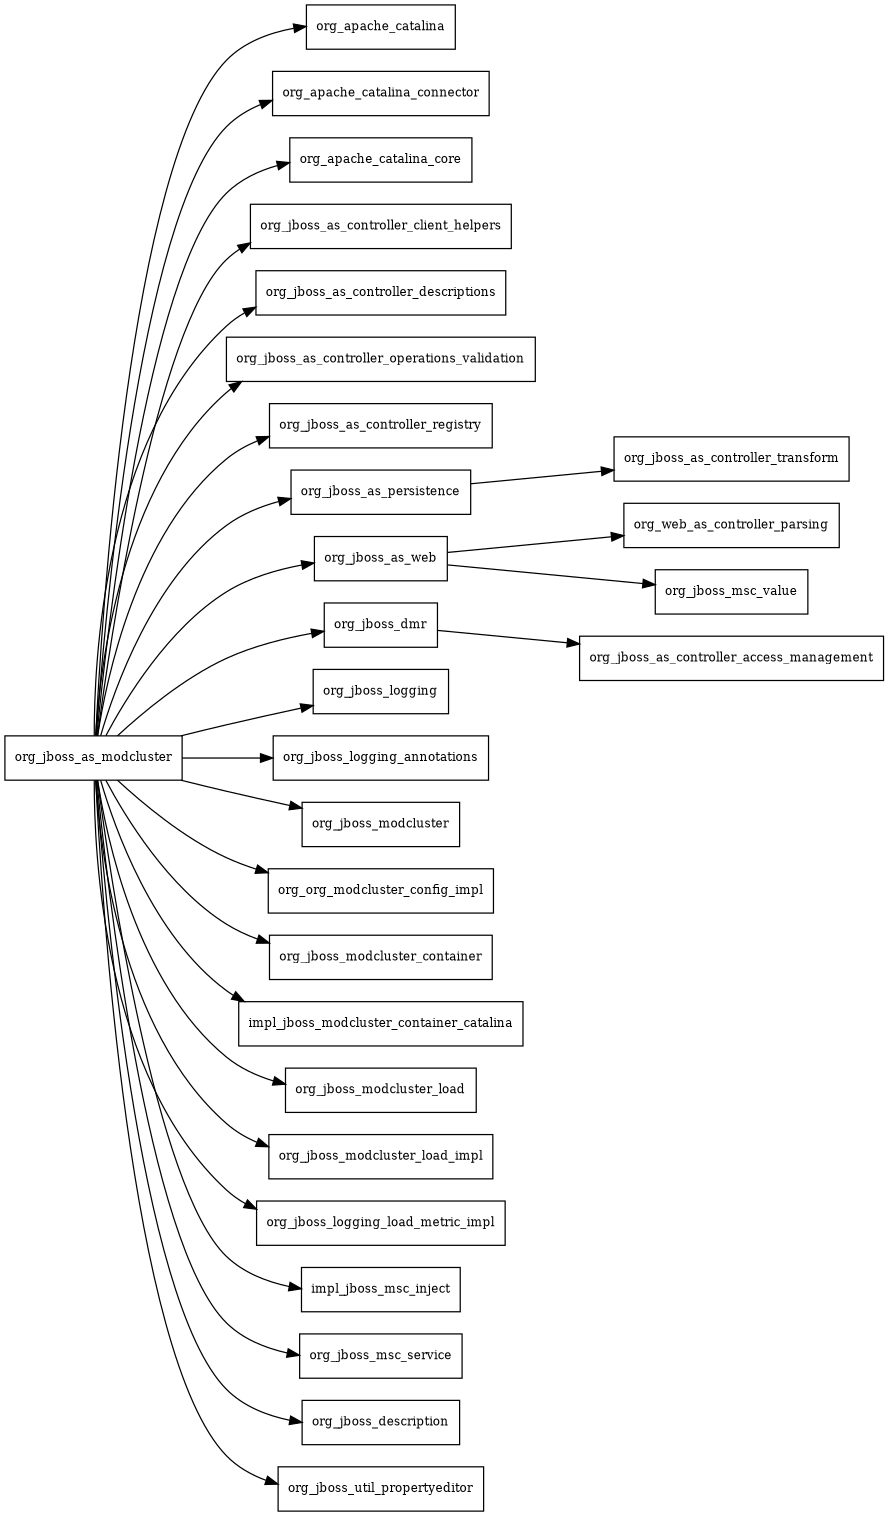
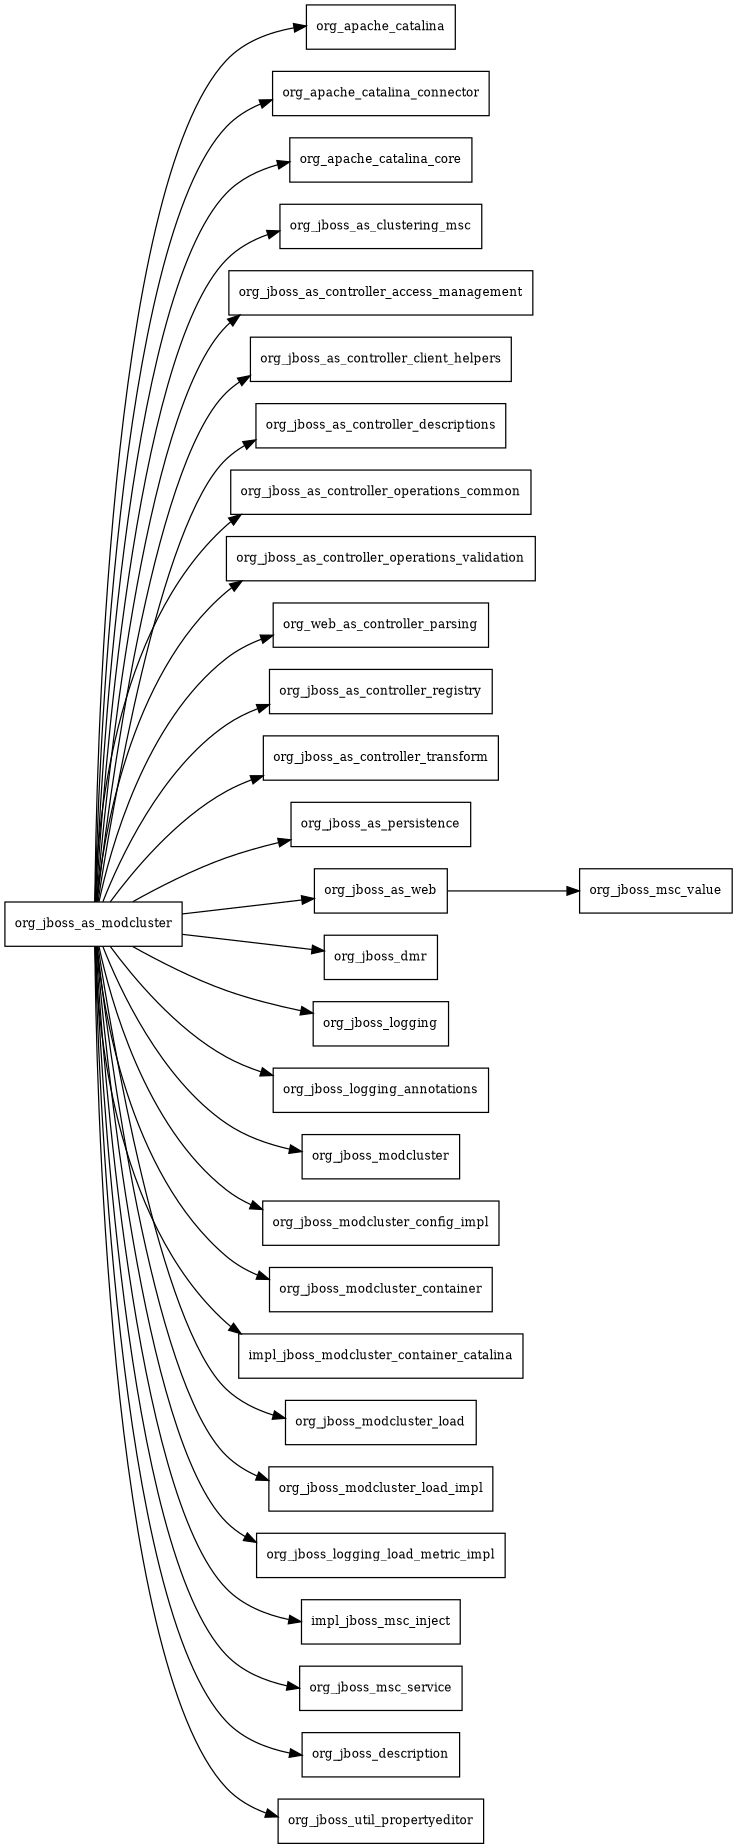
node "org_jboss_as_clustering_msc": added
edge "org_jboss_as_persistence" -> "org_jboss_as_controller_transform": now "org_jboss_as_modcluster" -> "org_jboss_as_controller_transform"
node "org_jboss_as_controller_operations_common": added
edge "org_jboss_as_web" -> "org_web_as_controller_parsing": now "org_jboss_as_modcluster" -> "org_web_as_controller_parsing"
edge "org_jboss_dmr" -> "org_jboss_as_controller_access_management": now "org_jboss_as_modcluster" -> "org_jboss_as_controller_access_management"
node "org_org_modcluster_config_impl": label "org_org_modcluster_config_impl" -> "org_jboss_modcluster_config_impl"
